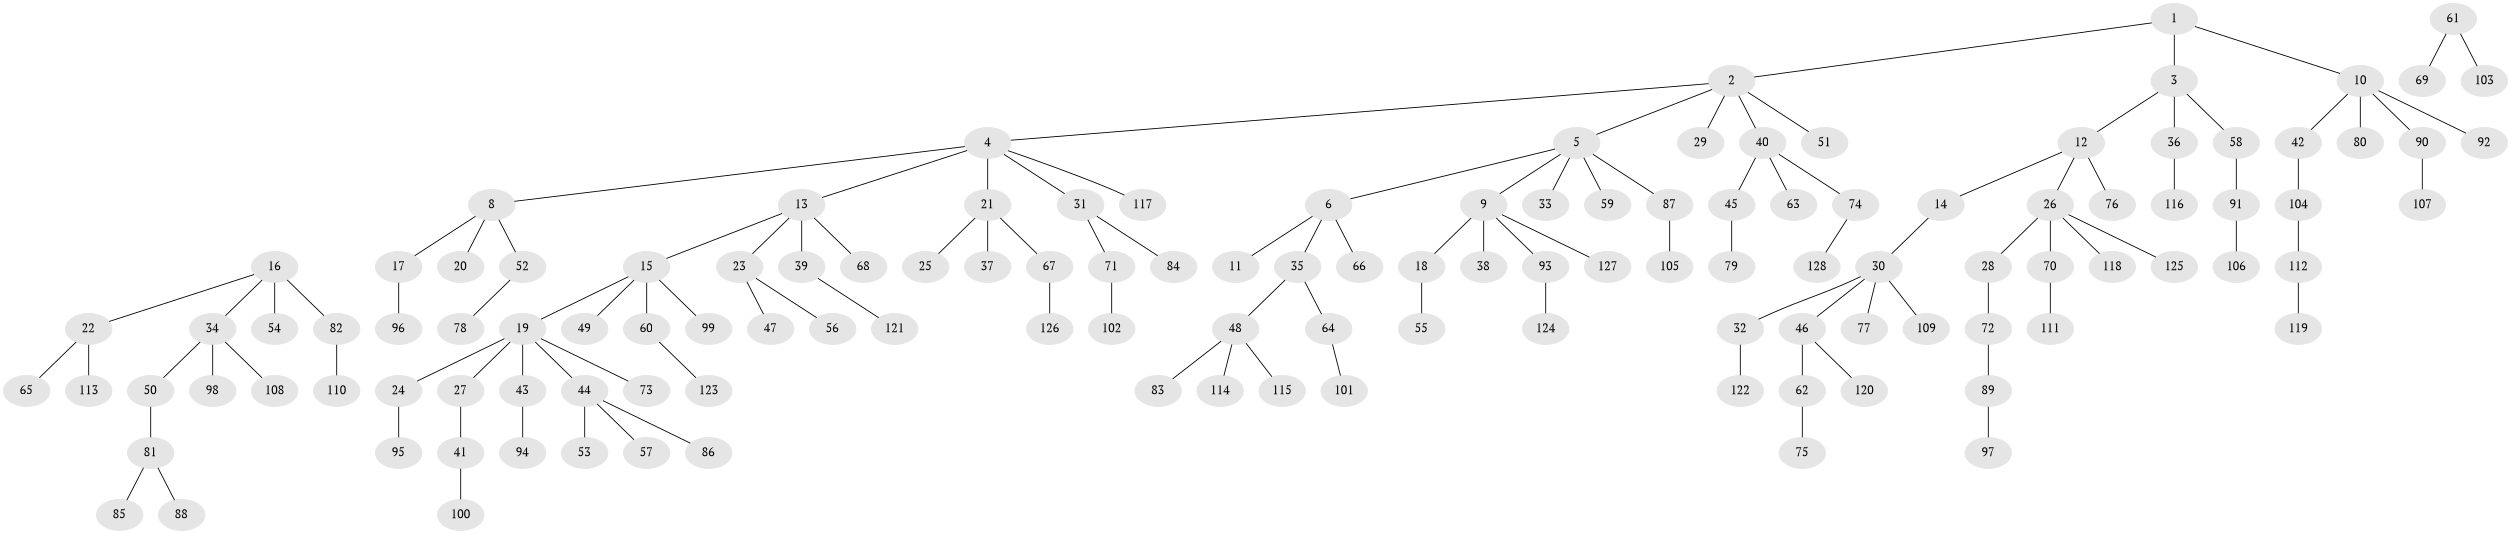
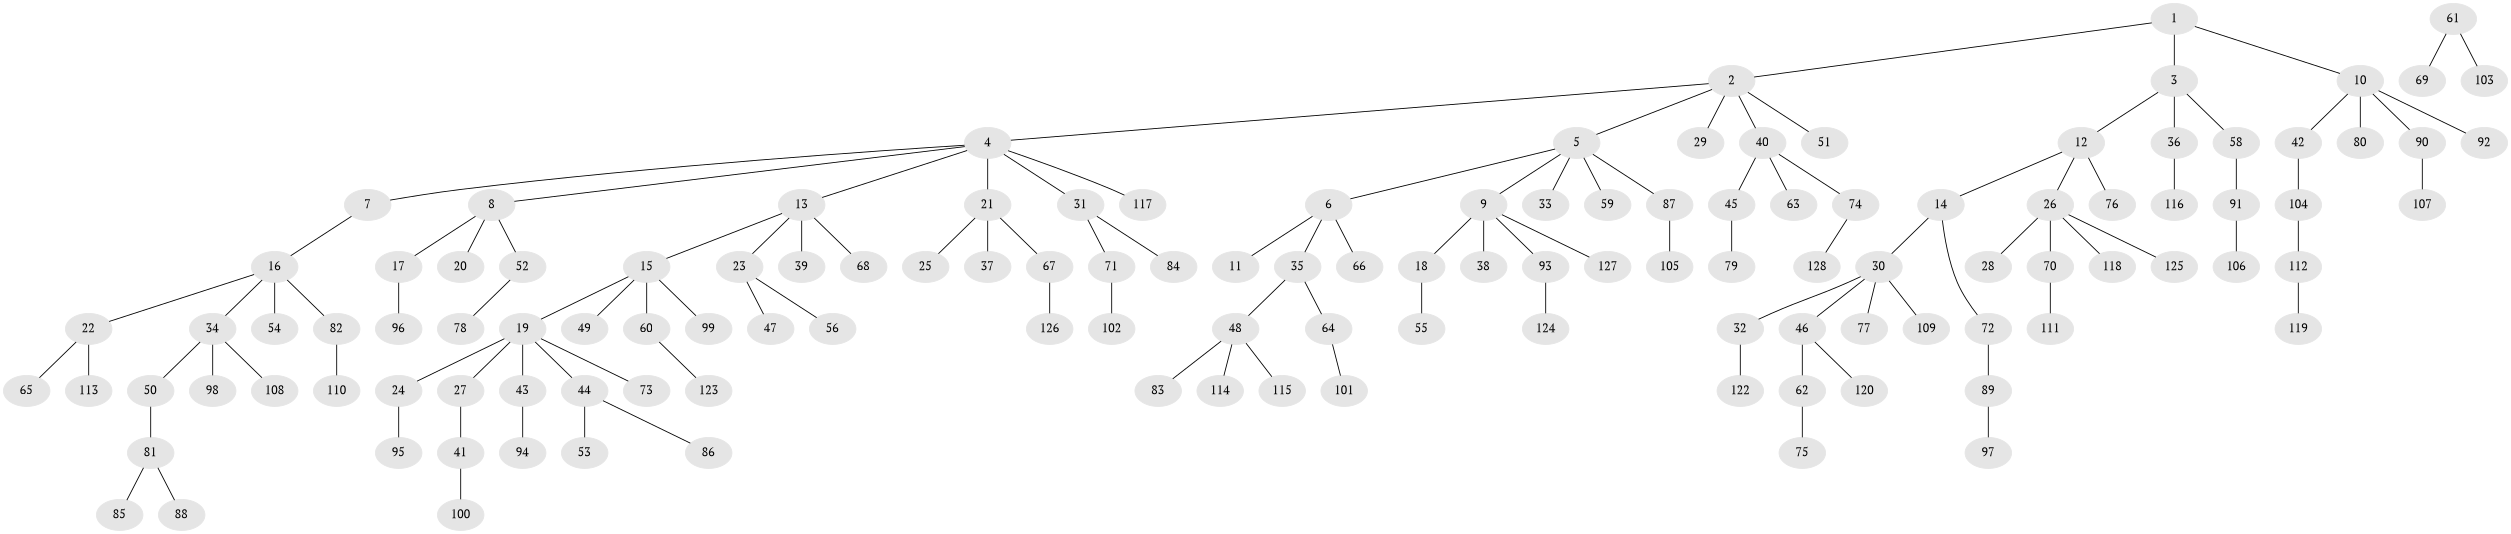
node "7": added
edge "28" -- "72": now "14" -- "72"
node "121": removed
node "57": removed
